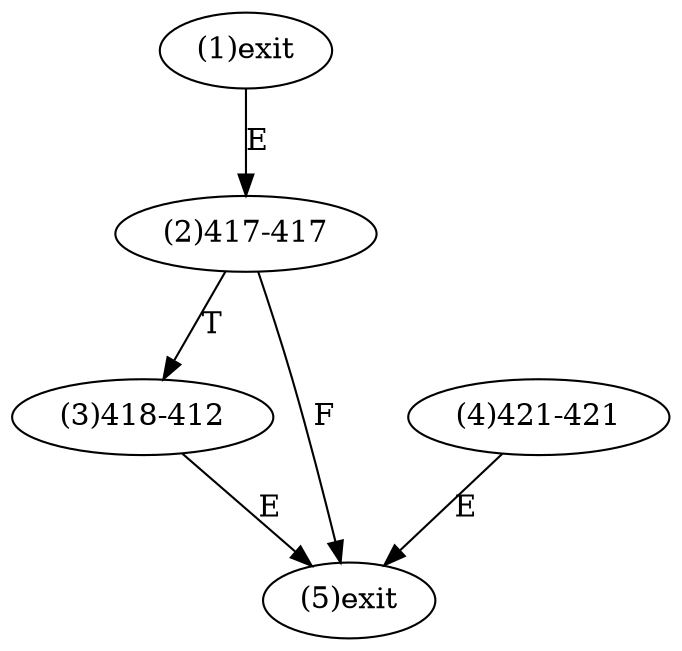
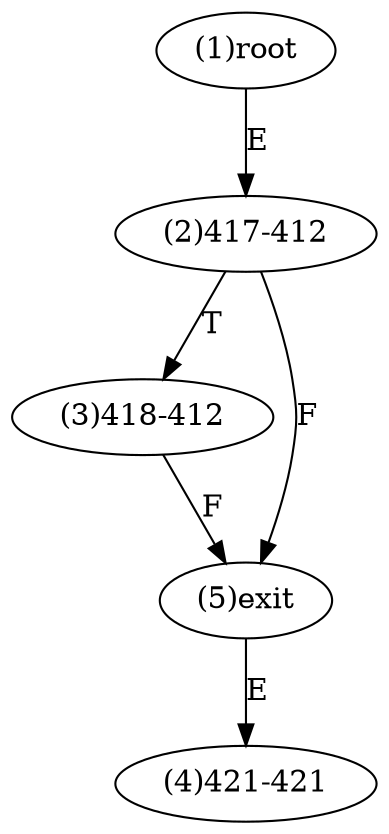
node "(1)exit": label "(1)exit" -> "(1)root"
node "(2)417-417": label "(2)417-417" -> "(2)417-412"
edge "(4)421-421" -> "(5)exit": reversed
edge "(3)418-412" -> "(5)exit": label "E" -> "F"
